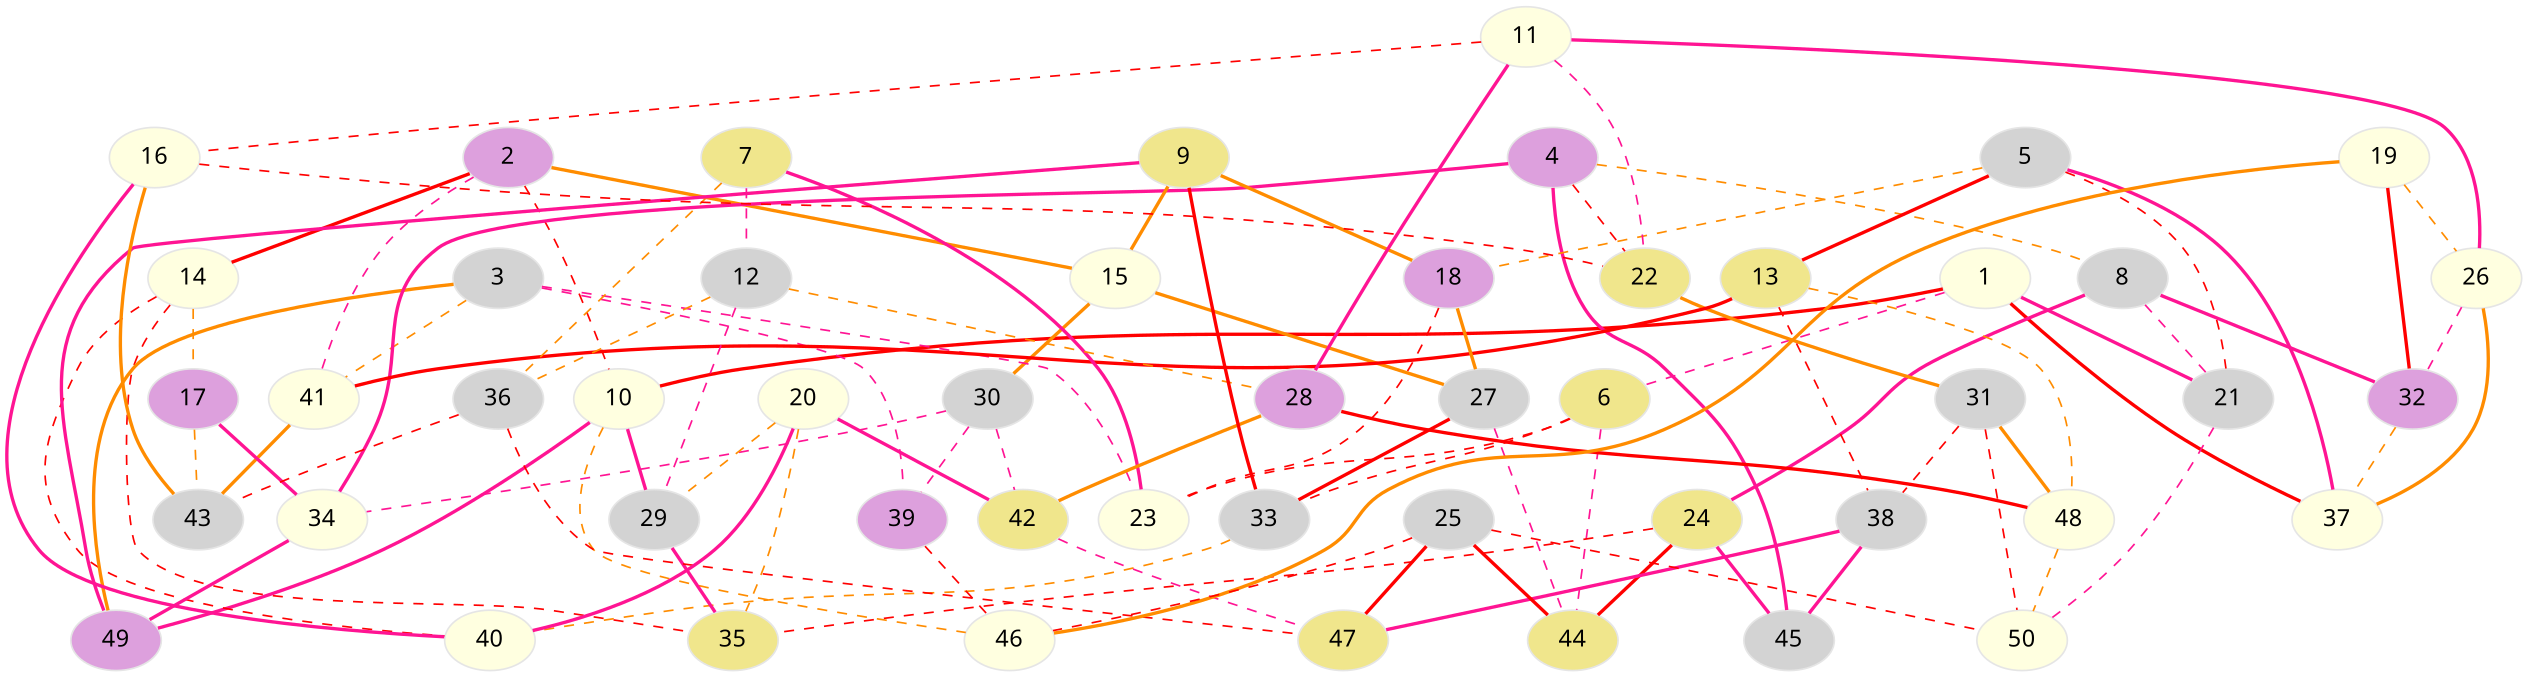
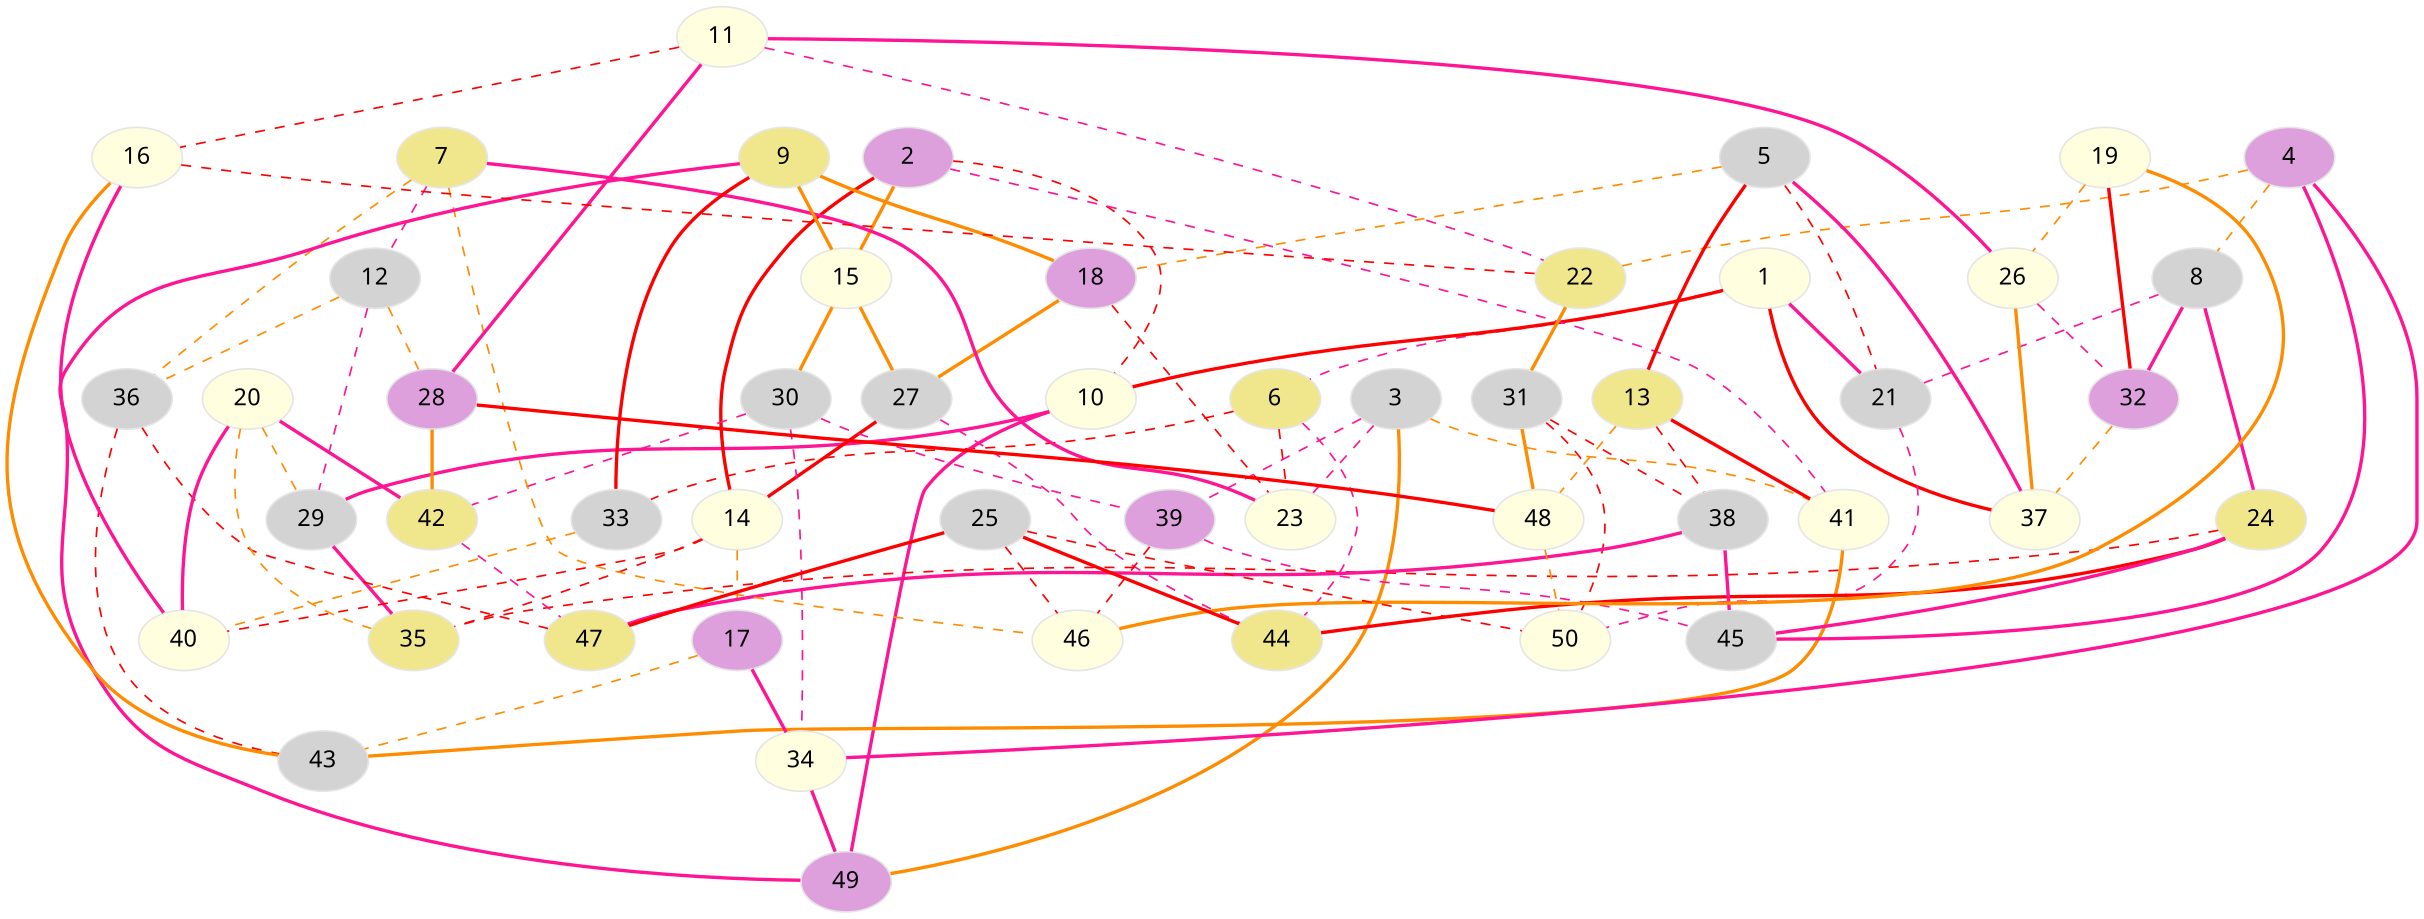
edge "4" -- "22": color red -> darkorange
edge "27" -- "33": now "27" -- "14"
edge "39" -- "45": added
edge "10" -- "46": now "7" -- "46"
